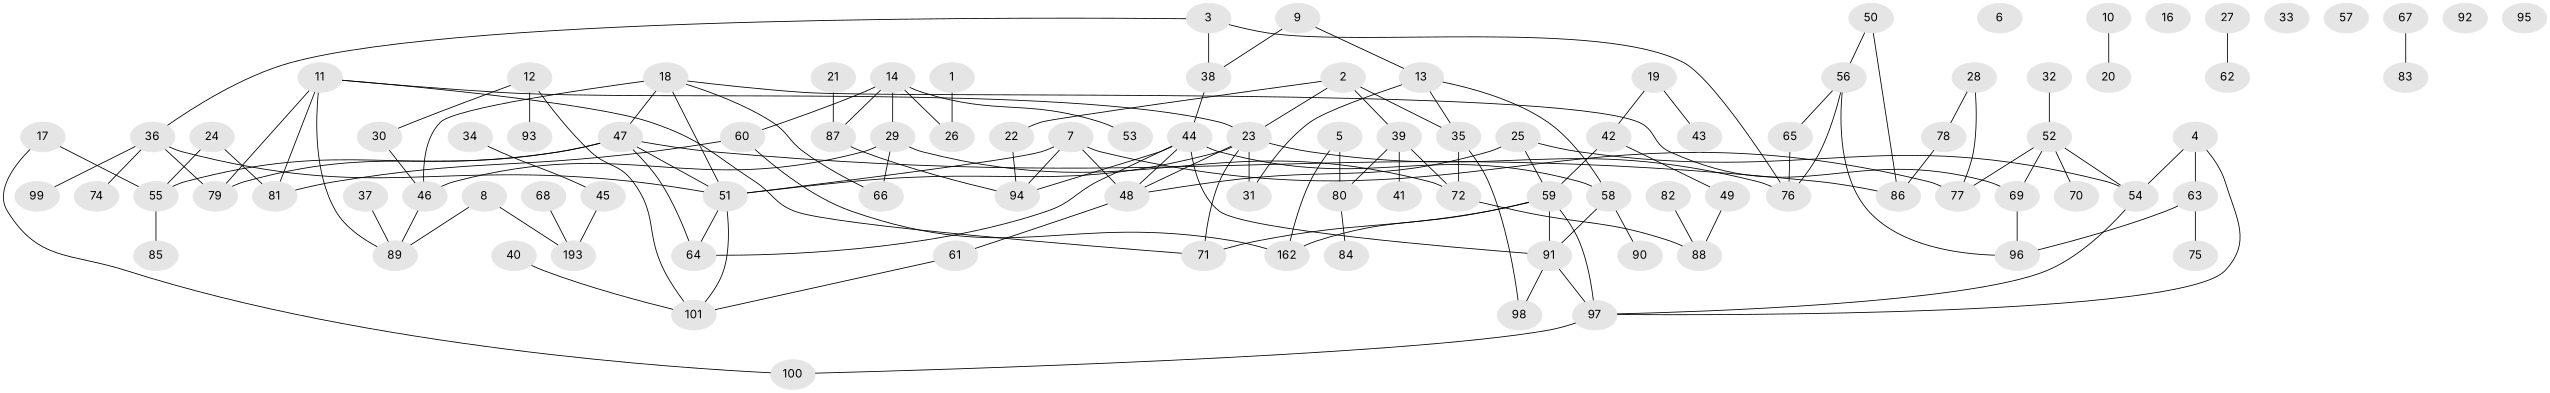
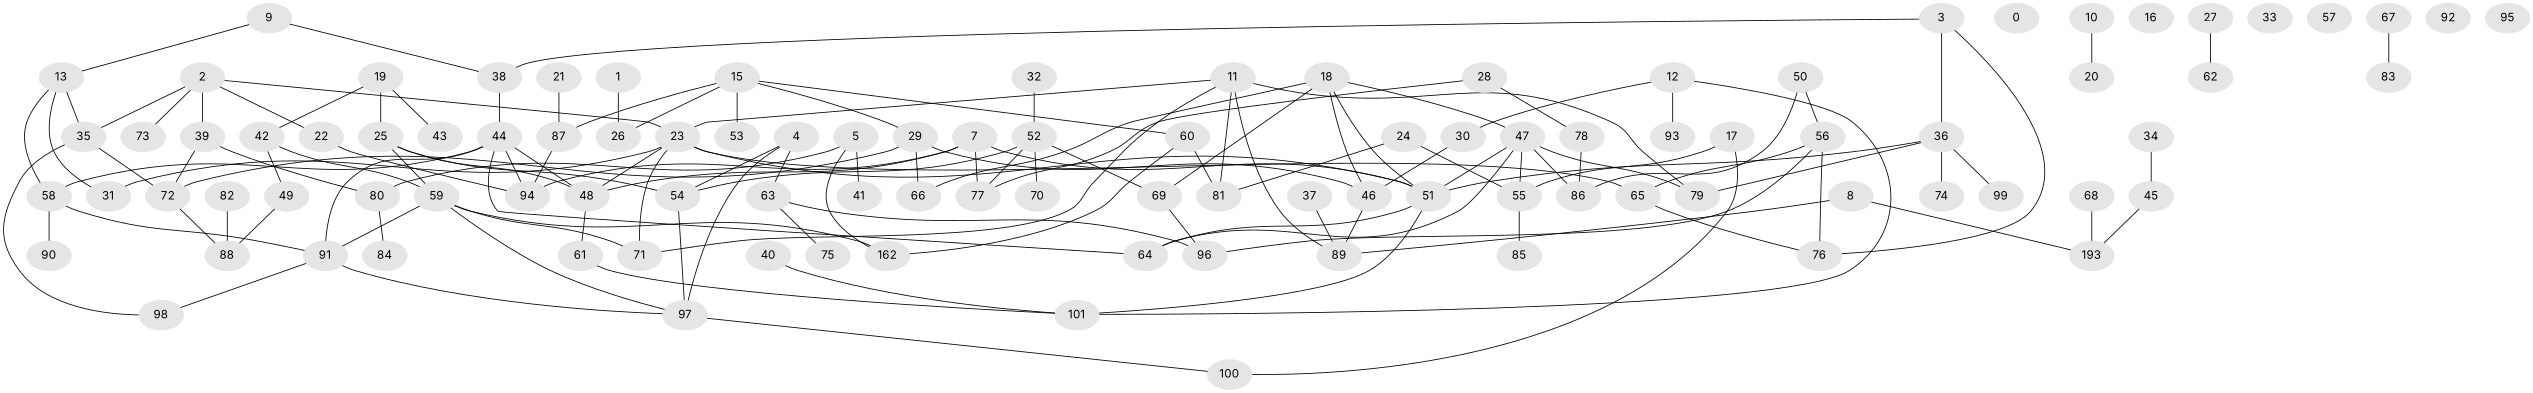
node "6": label "6" -> "0"
node "14": label "14" -> "15"
edge "19" -- "25": added
node "73": added
edge "23" -- "76": now "23" -- "65"
edge "39" -- "41": now "5" -- "41"
